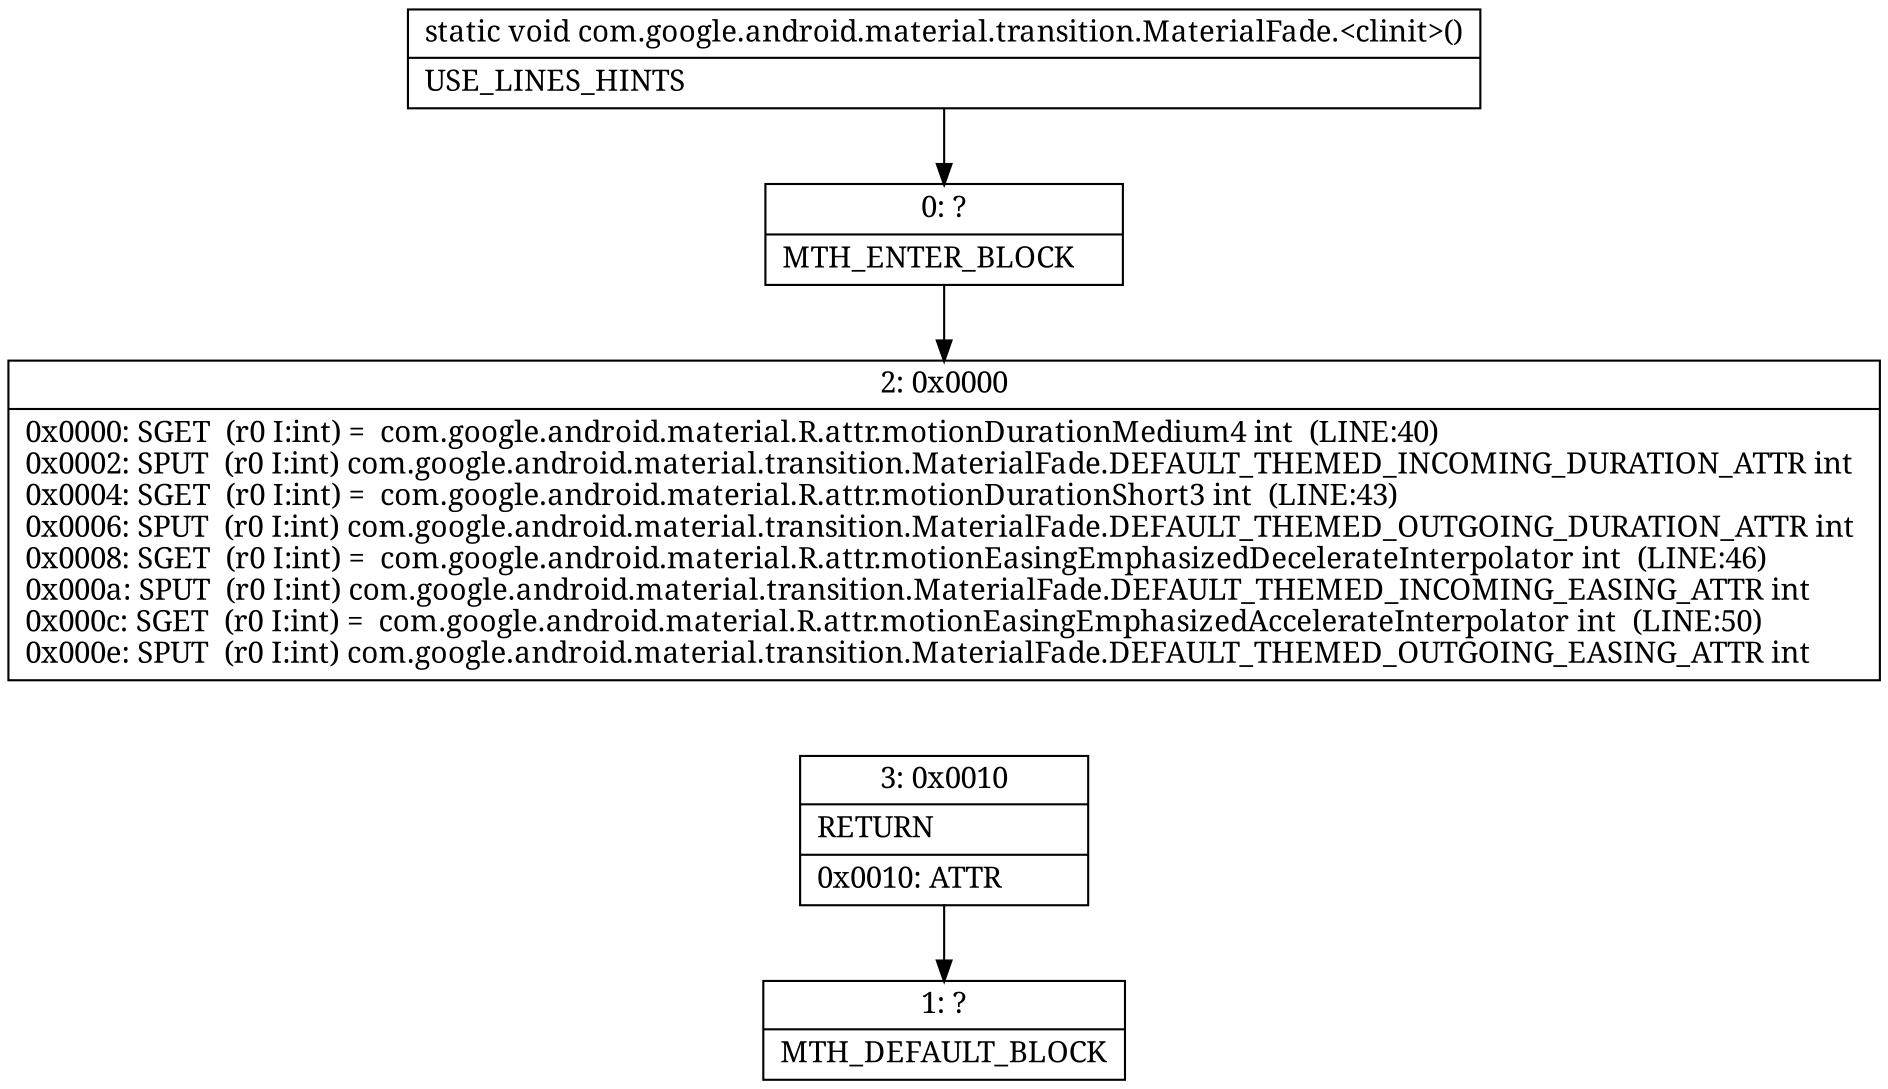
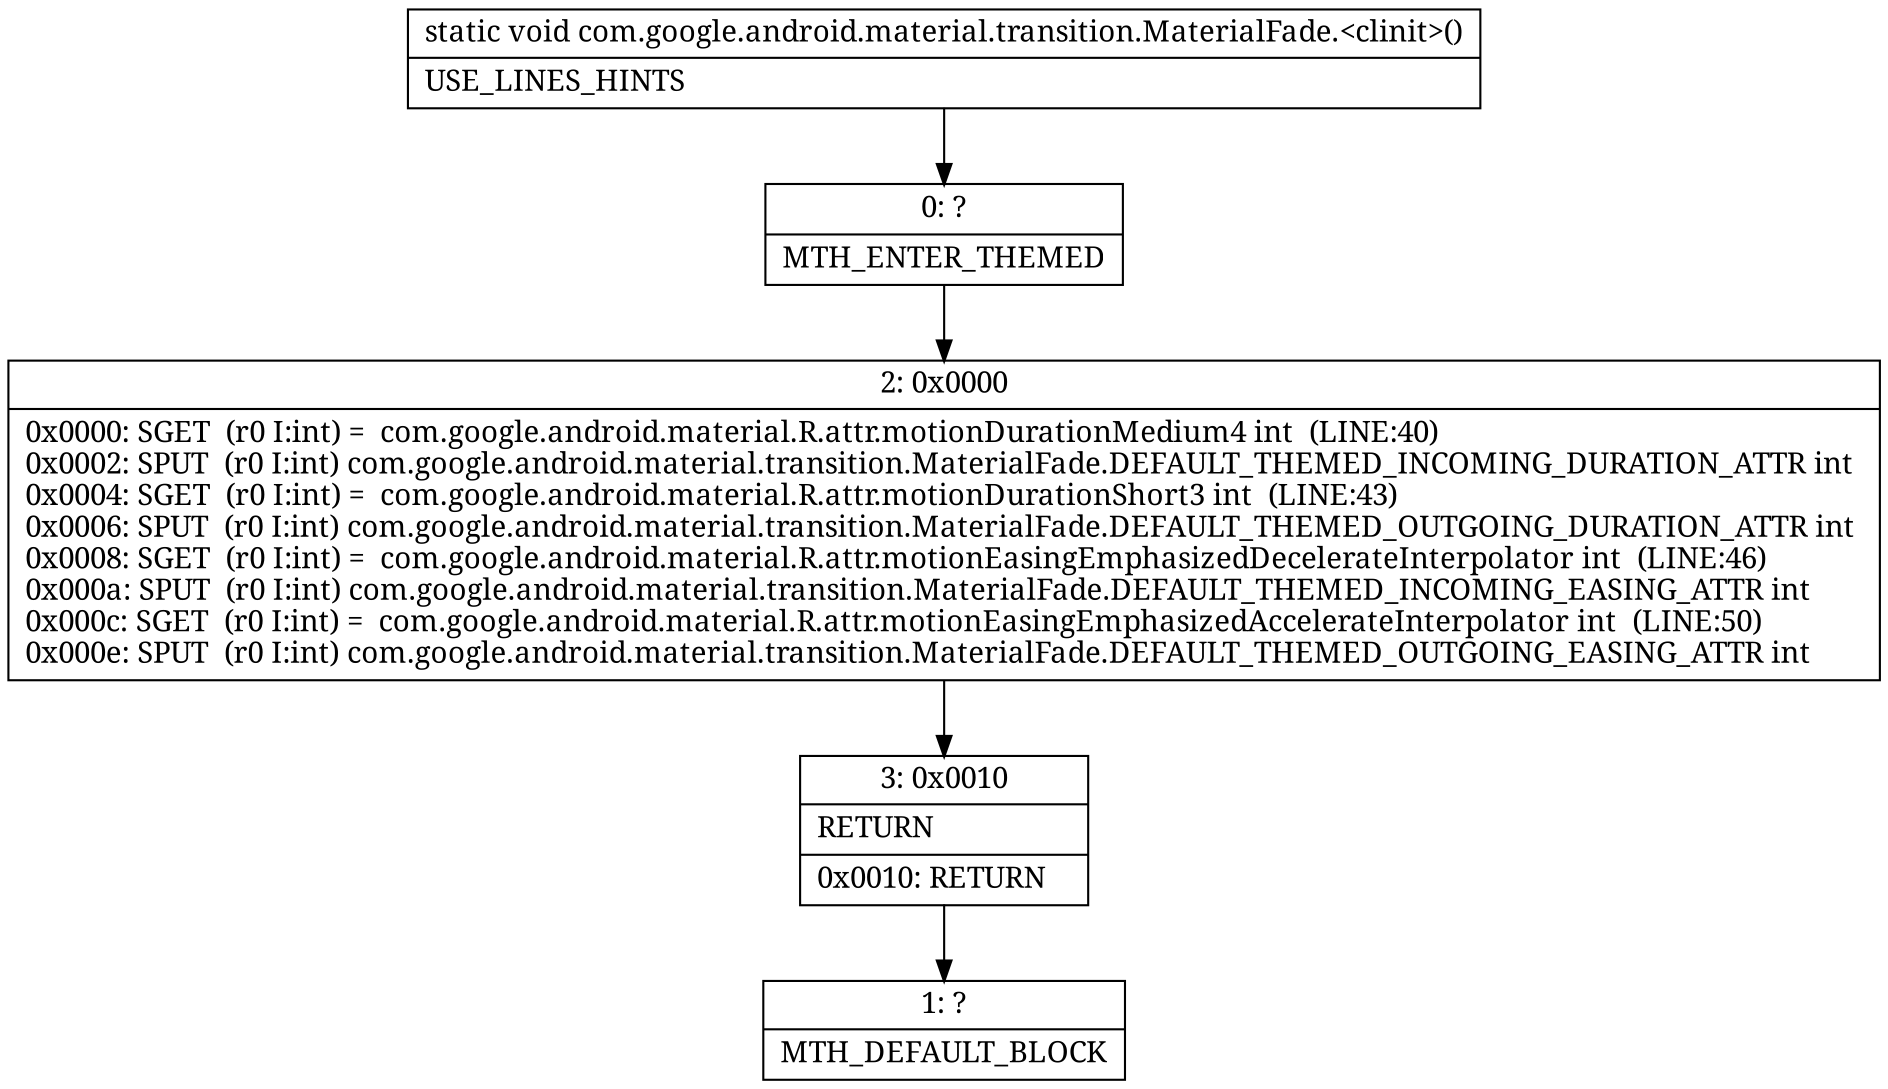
node "0: ?": text "MTH_ENTER_BLOCK" -> "MTH_ENTER_THEMED"
edge "2: 0x0000" -> "3: 0x0010": added
node "3: 0x0010": text "0x0010: ATTR" -> "0x0010: RETURN"
